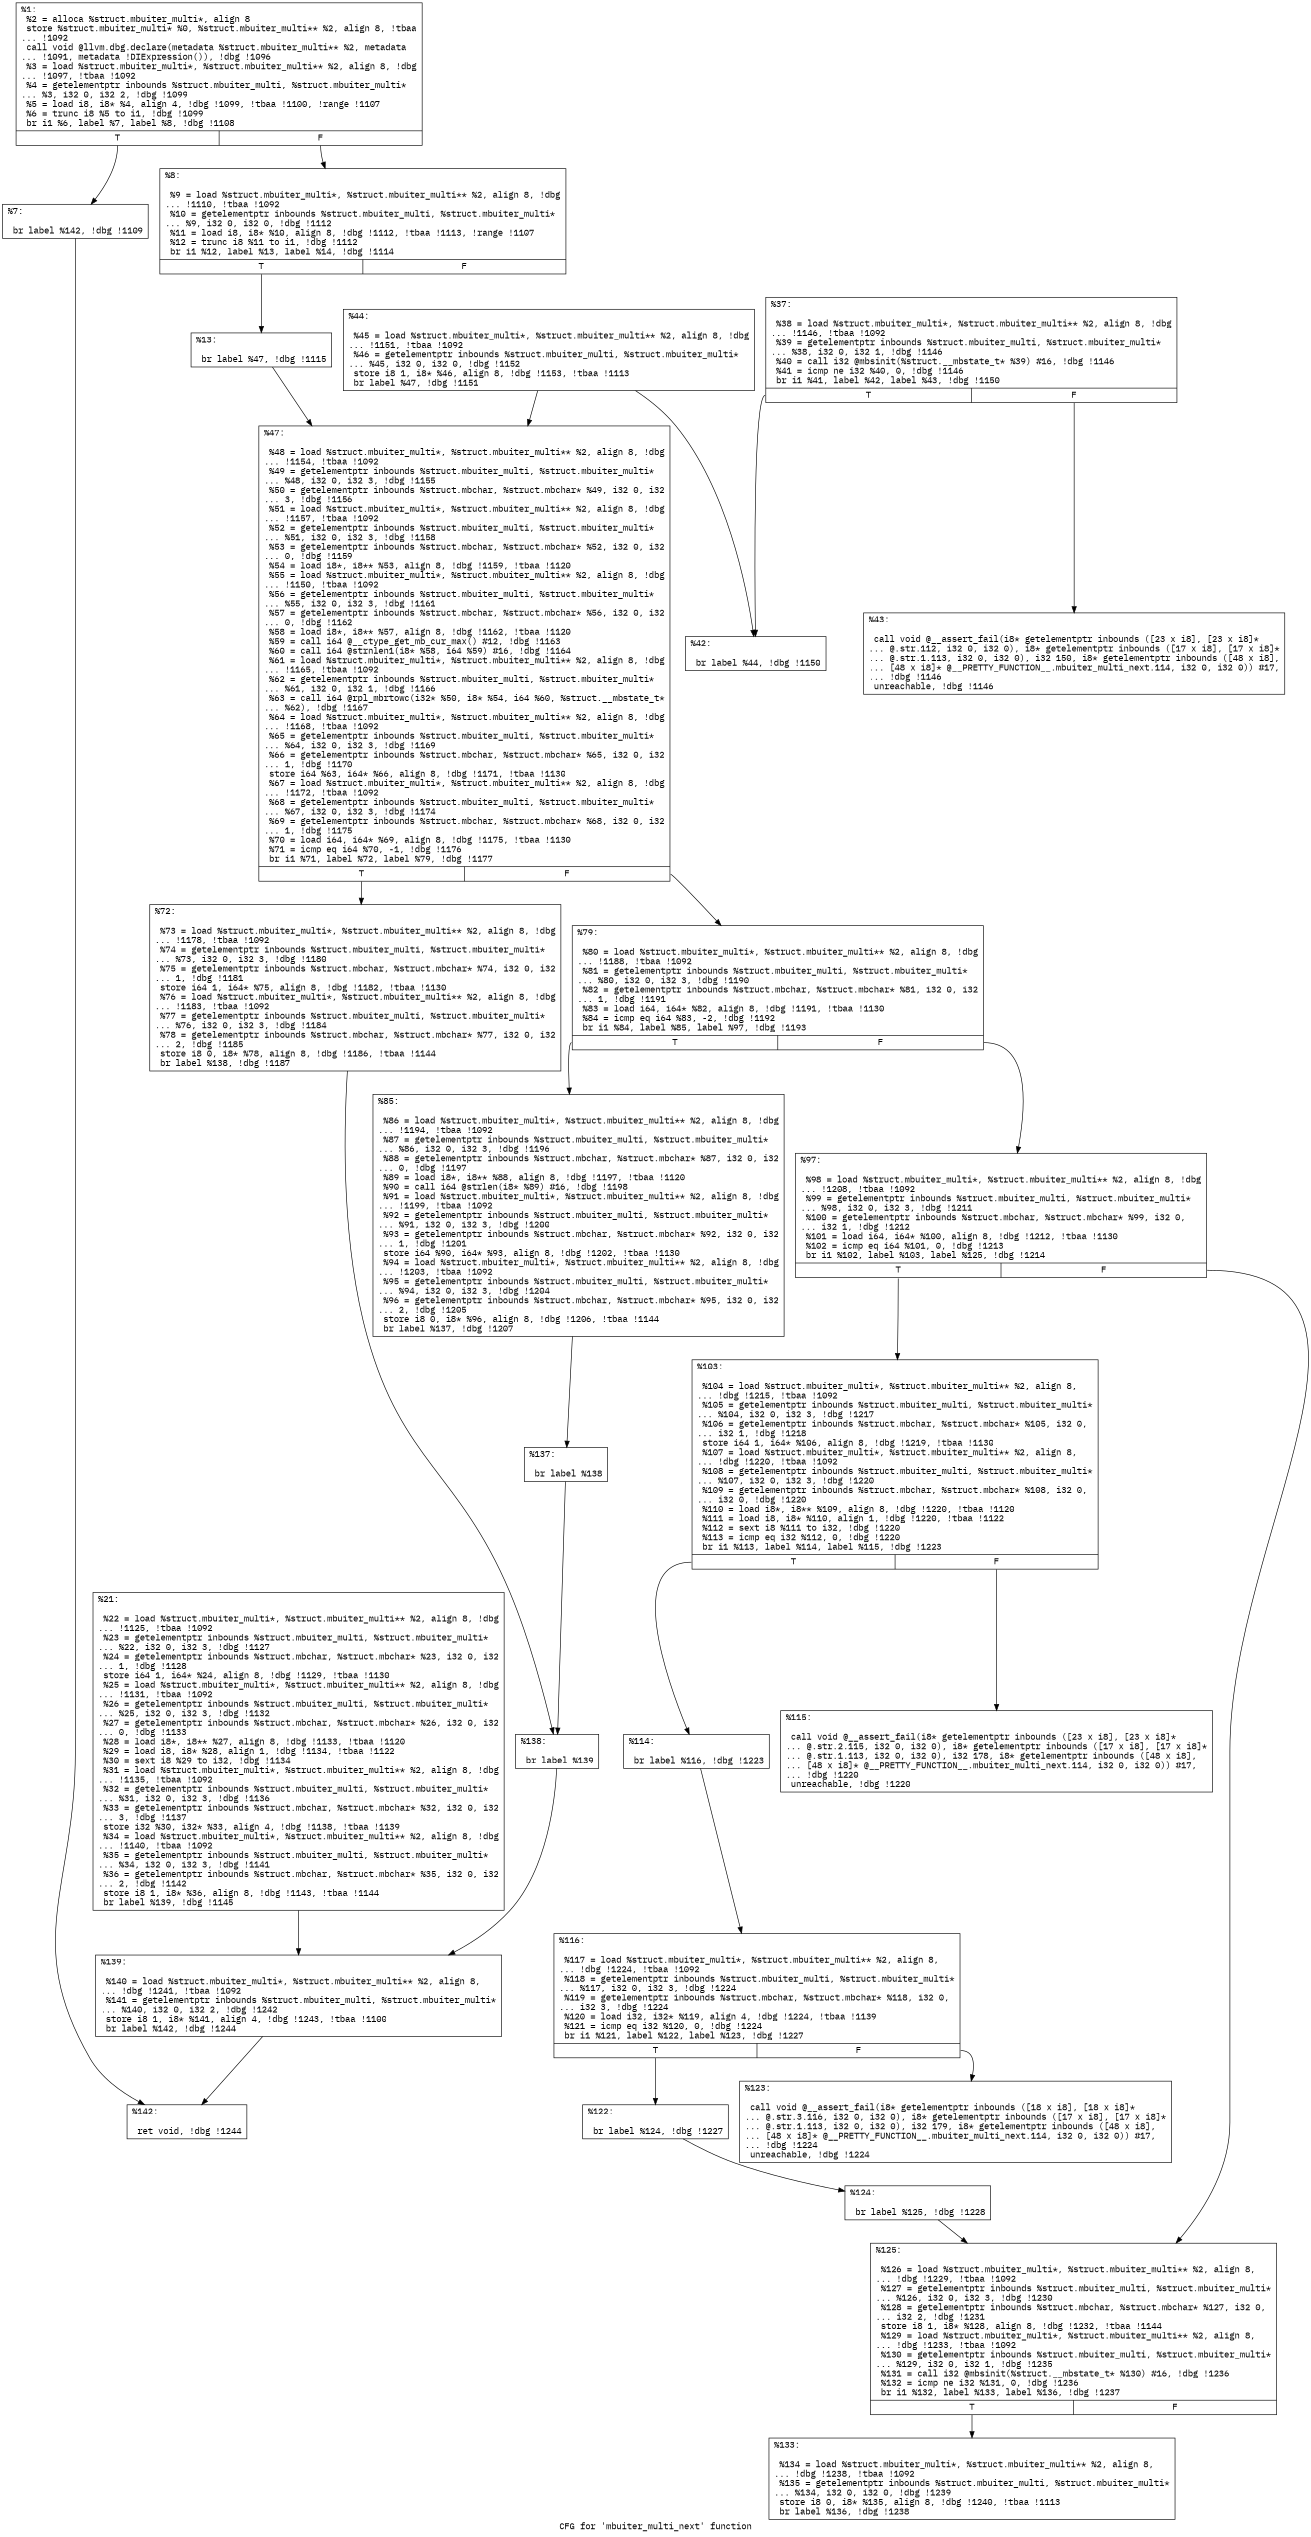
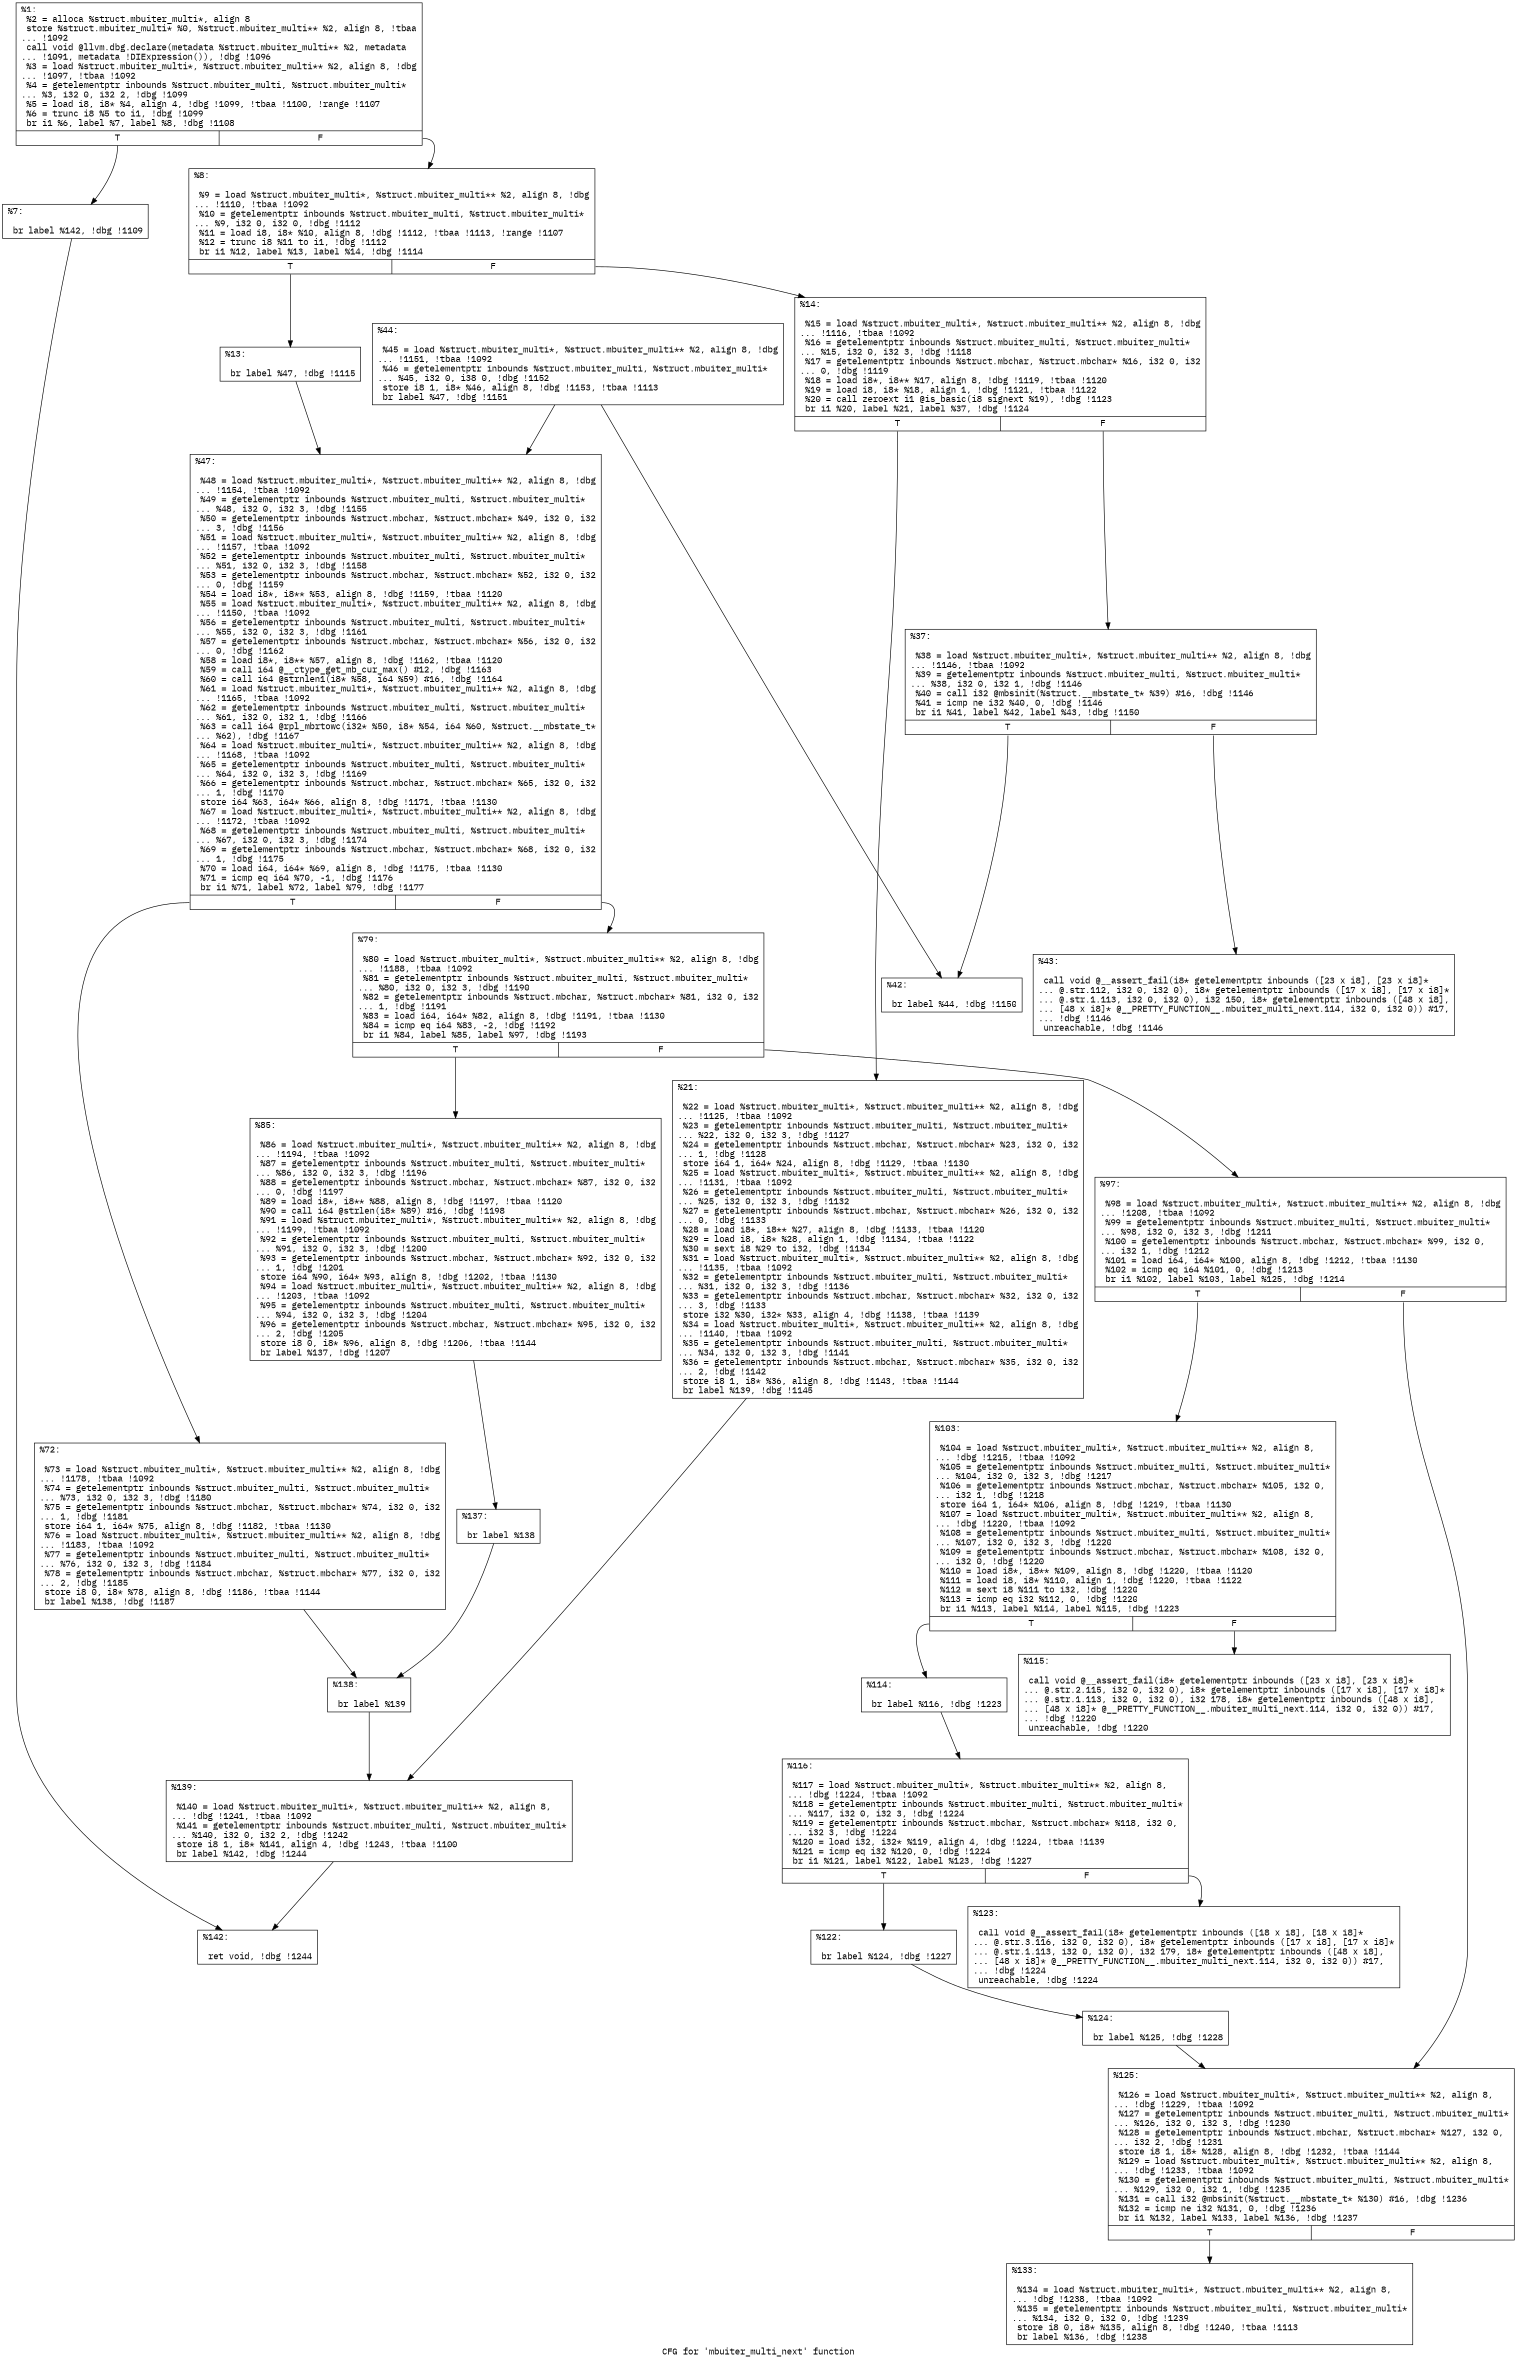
node "%44:": text "... %45, i32 0, i32 0, !dbg !1152" -> "... %45, i32 0, i38 0, !dbg !1152"
node "%14:": added
node "%21:": text "... 3, !dbg !1137" -> "... 3, !dbg !1133"
